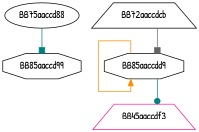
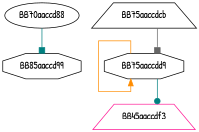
node "BB75aaccd88": label "BB75aaccd88" -> "BB70aaccd88"
node "BB72aaccdcb": label "BB72aaccdcb" -> "BB75aaccdcb"
node "BB85aaccdd9": label "BB85aaccdd9" -> "BB75aaccdd9"
